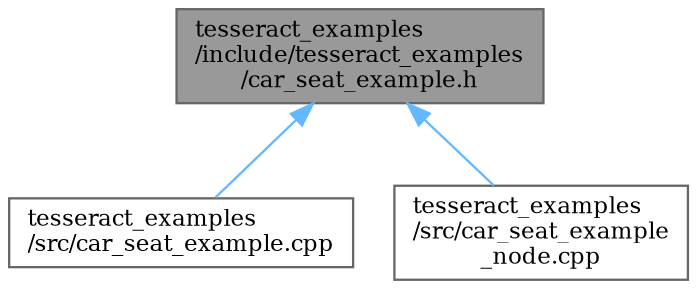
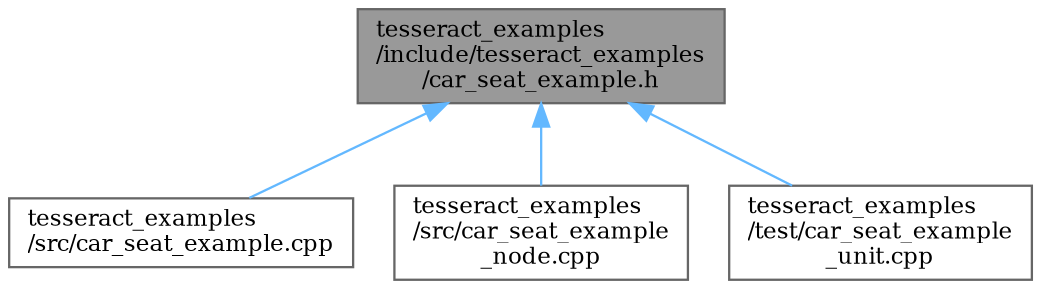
node "tesseract_examples /test/car_seat_example _unit.cpp": added
